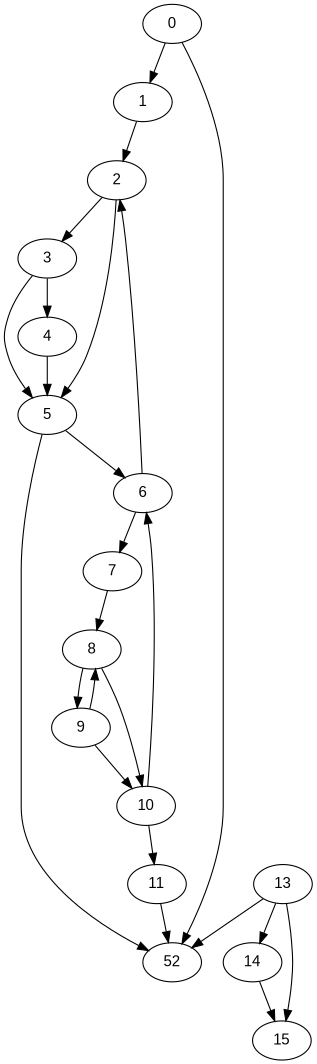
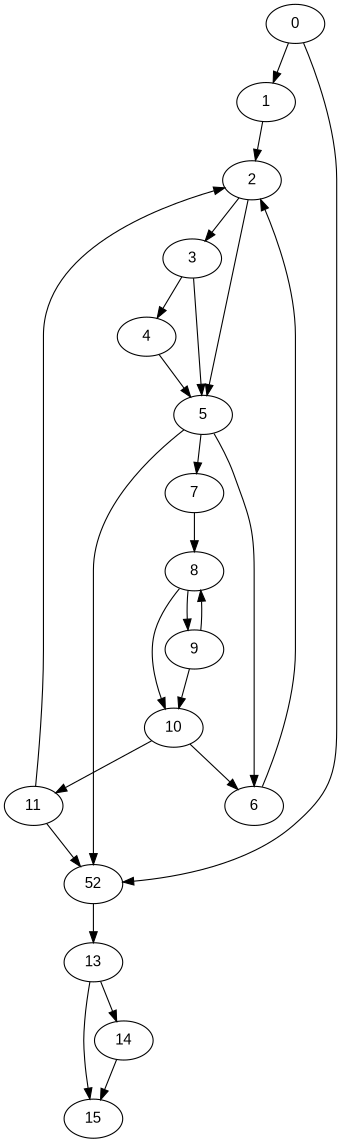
edge "11" -> "2": added
edge "6" -> "7": now "5" -> "7"
edge "13" -> "52": reversed
